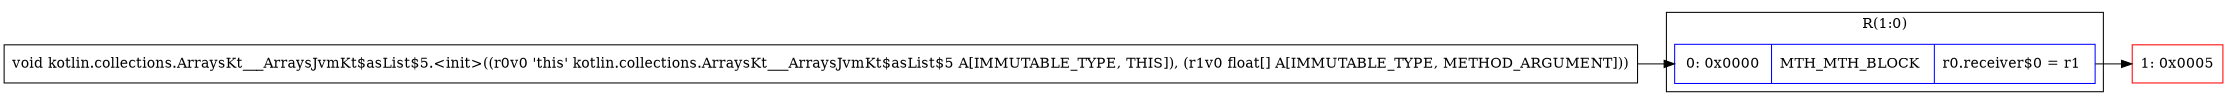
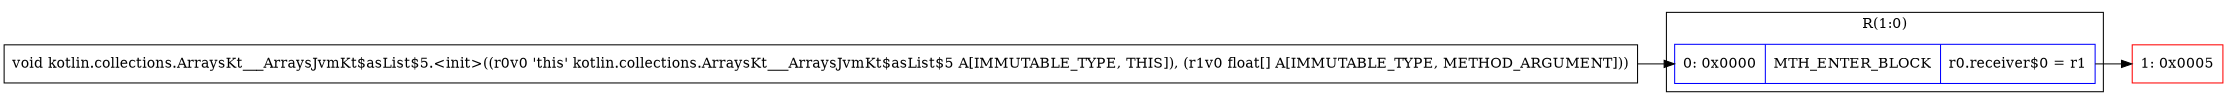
node "0: 0x0000": text "MTH_MTH_BLOCK" -> "MTH_ENTER_BLOCK"
